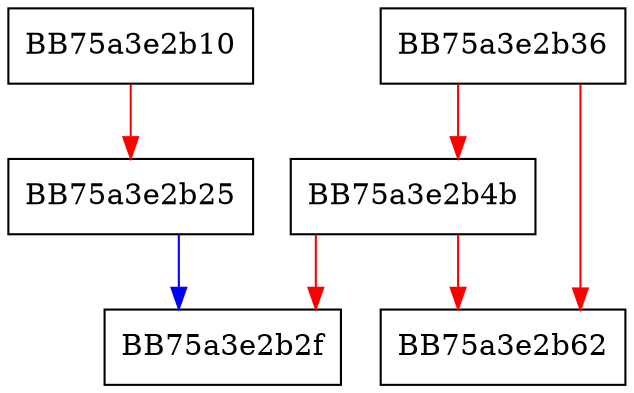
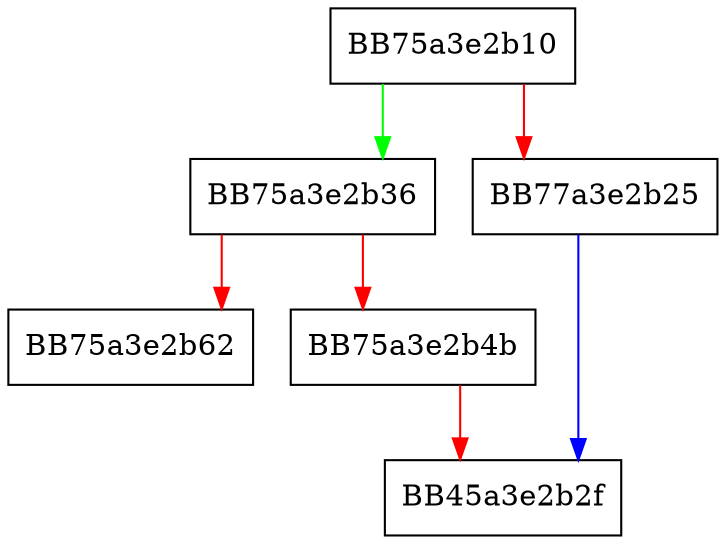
edge "BB75a3e2b10" -> "BB75a3e2b36": added
node "BB75a3e2b25": label "BB75a3e2b25" -> "BB77a3e2b25"
edge "BB75a3e2b4b" -> "BB75a3e2b62": removed
node "BB75a3e2b2f": label "BB75a3e2b2f" -> "BB45a3e2b2f"
